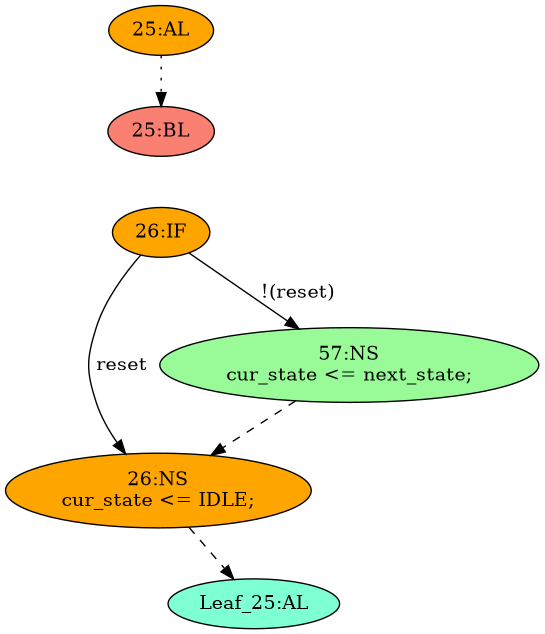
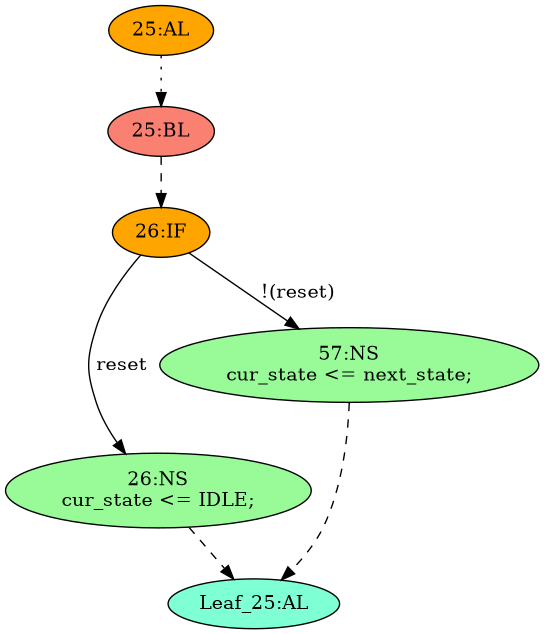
edge "25:BL" -> "26:IF": added
edge "57:NS cur_state <= next_state;" -> "26:NS cur_state <= IDLE;": now "57:NS cur_state <= next_state;" -> "Leaf_25:AL"
node "26:NS cur_state <= IDLE;": fillcolor orange -> palegreen
